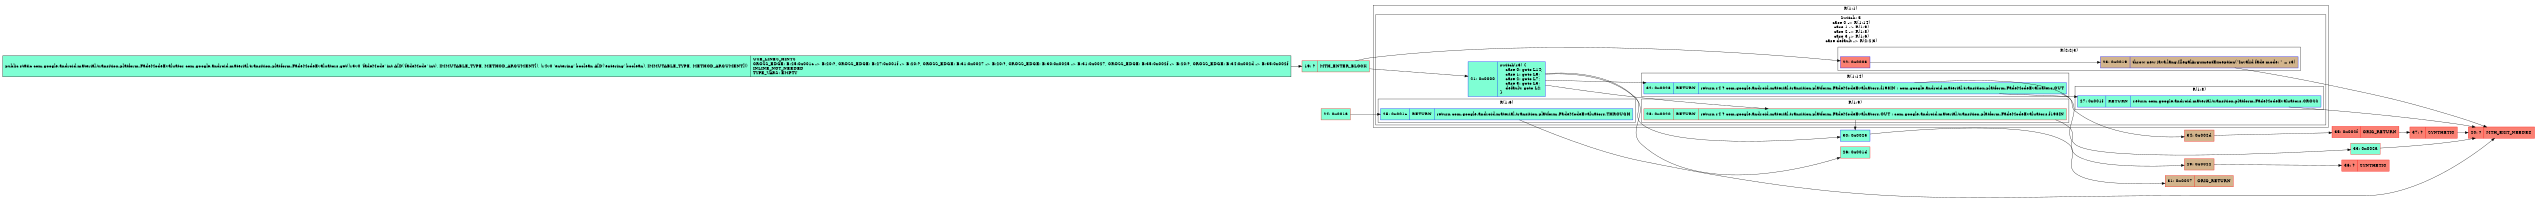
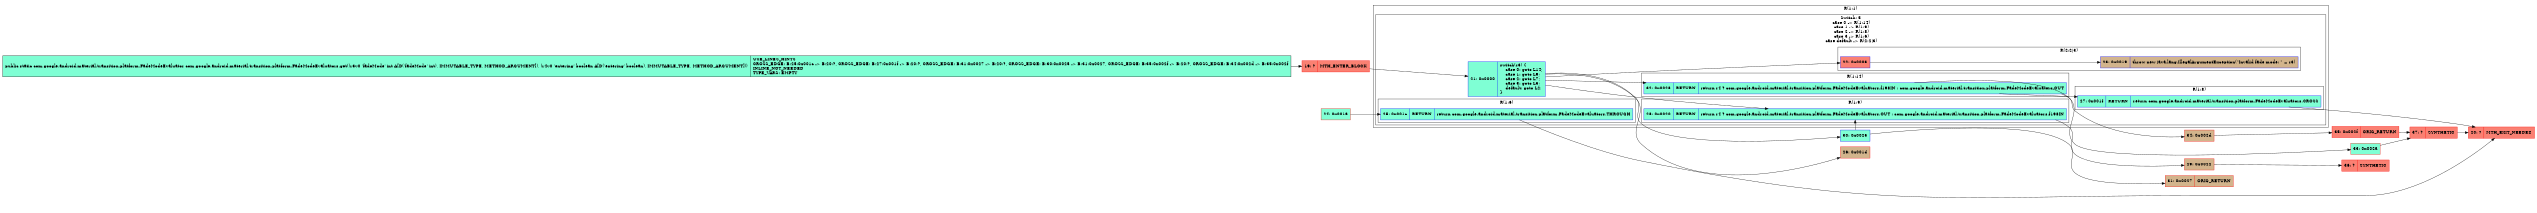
edge "19: ?" -> "22: 0x0003": now "21: 0x0000" -> "22: 0x0003"
node "19: ?": fillcolor aquamarine -> salmon
edge "23: 0x0019" -> "20: ?": removed
node "28: 0x0020": color red -> blue
edge "28: 0x0020" -> "30: 0x0025": reversed
edge "33: 0x002a" -> "20: ?": now "33: 0x002a" -> "37: ?"
node "26: 0x001d": fillcolor aquamarine -> tan
